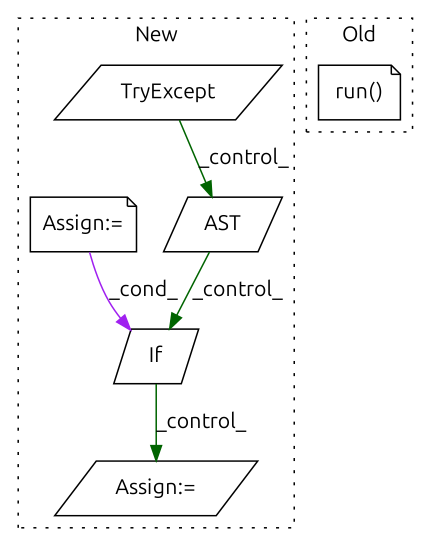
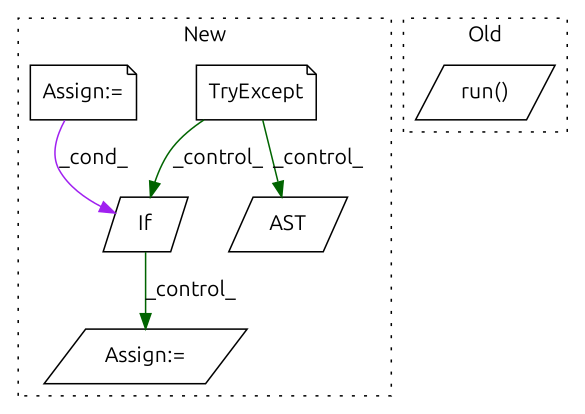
node "TryExcept": shape parallelogram -> note
node "run()": shape note -> parallelogram
edge "AST" -> "If": now "TryExcept" -> "If"
